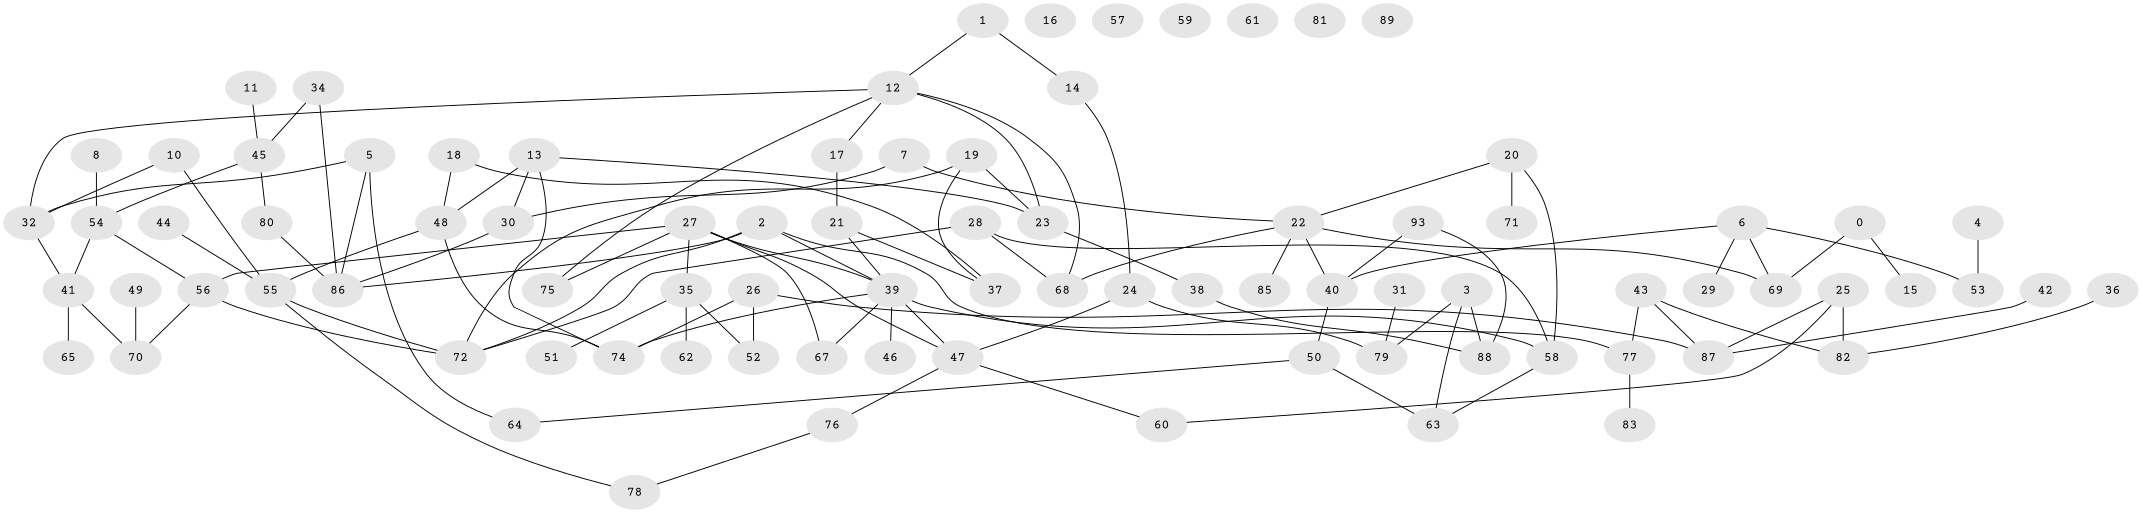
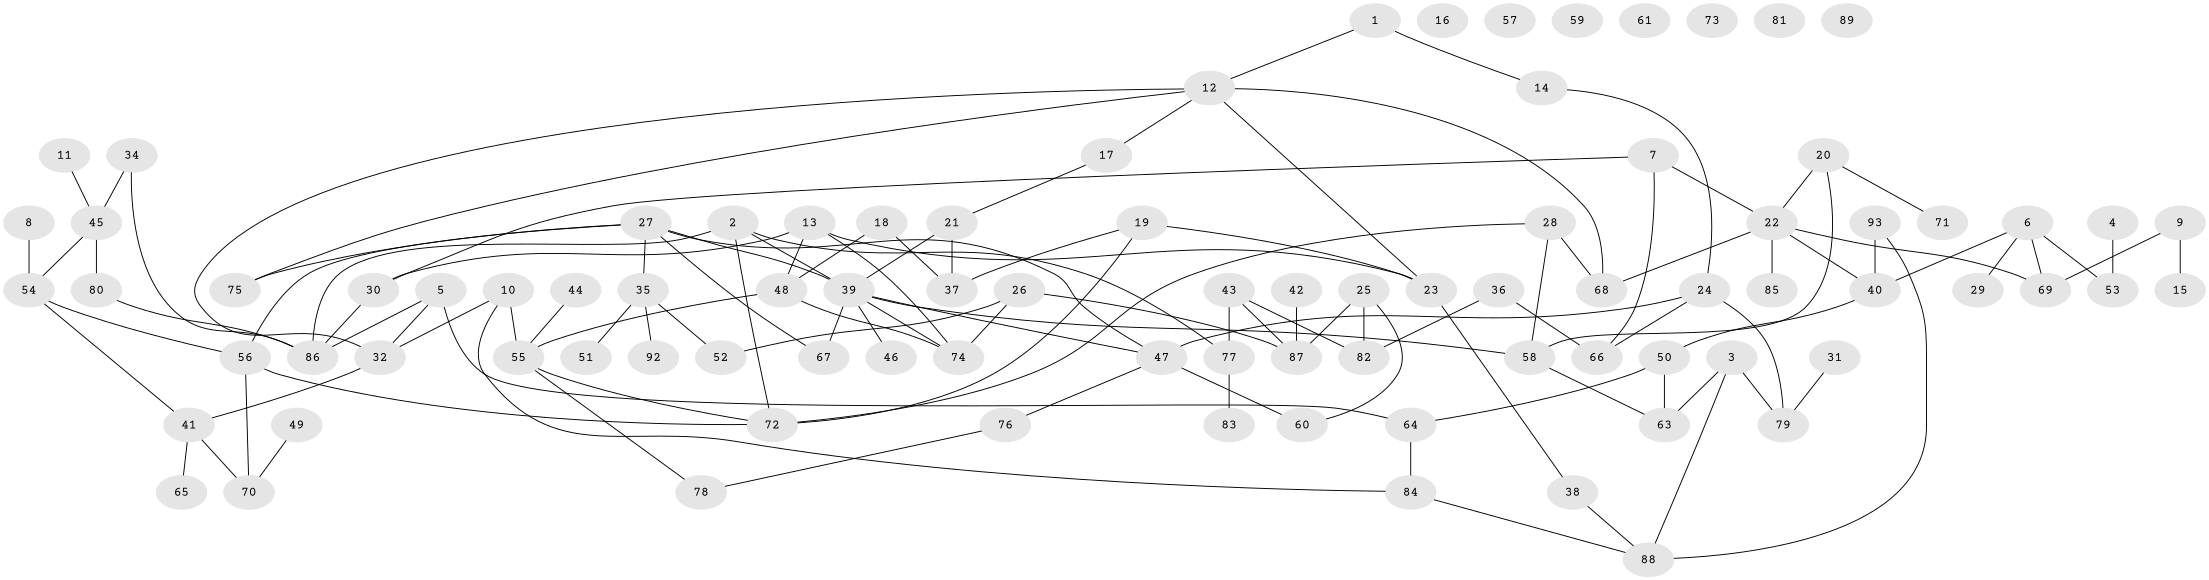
node "73": added
node "0": label "0" -> "9"
node "62": label "62" -> "92"
node "66": added
node "84": added
